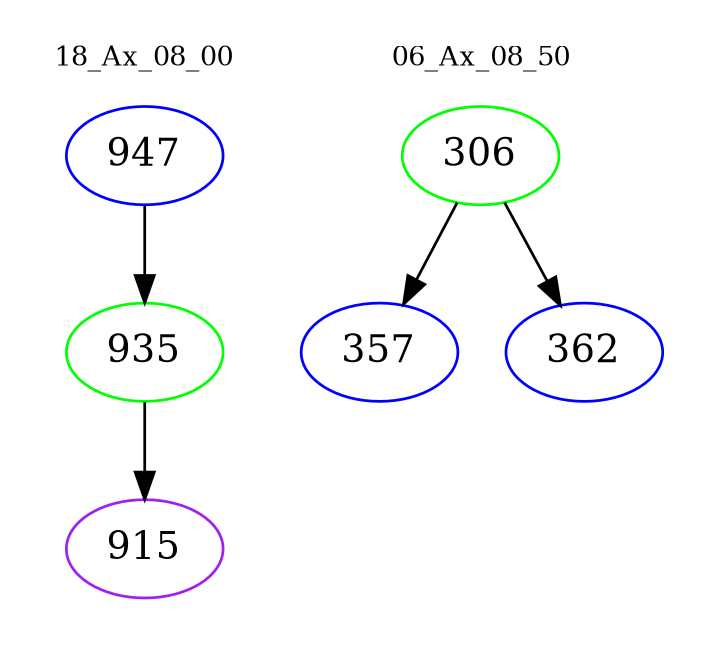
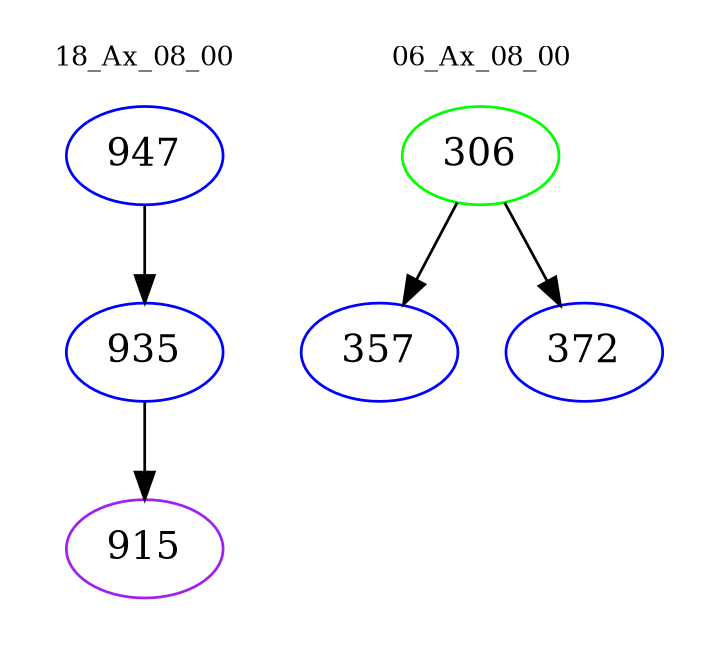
cluster "06_Ax_08_50": label "06_Ax_08_50" -> "06_Ax_08_00"
node "935": color green -> blue
node "362": label "362" -> "372"
